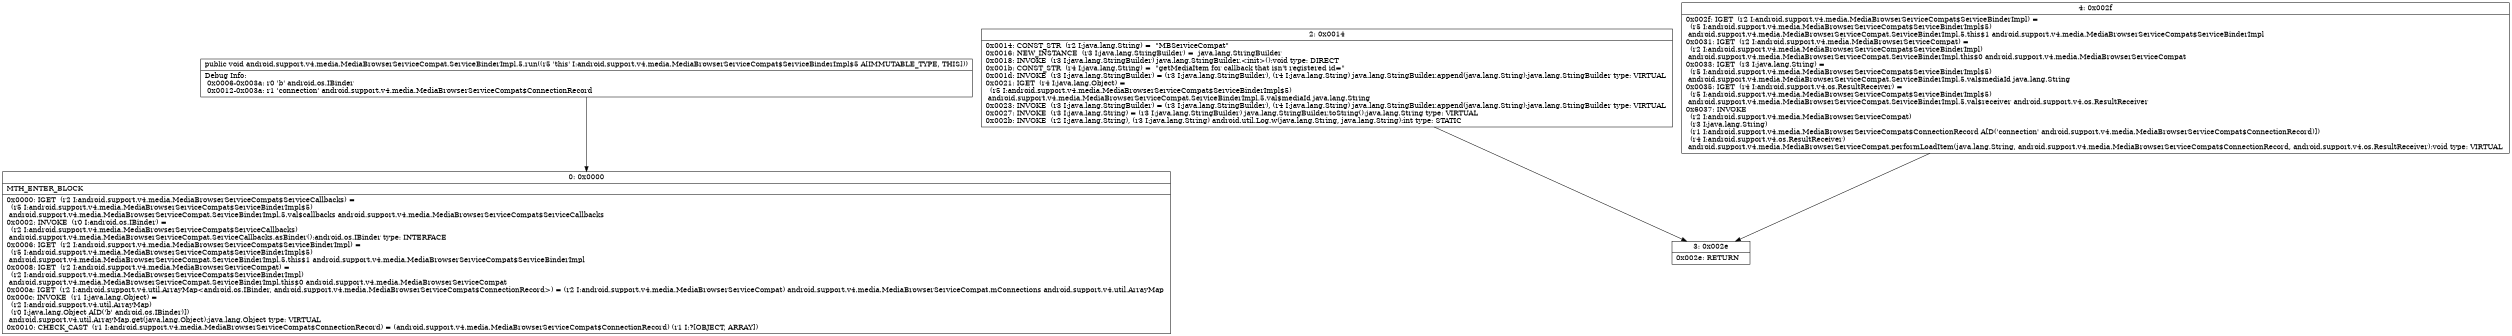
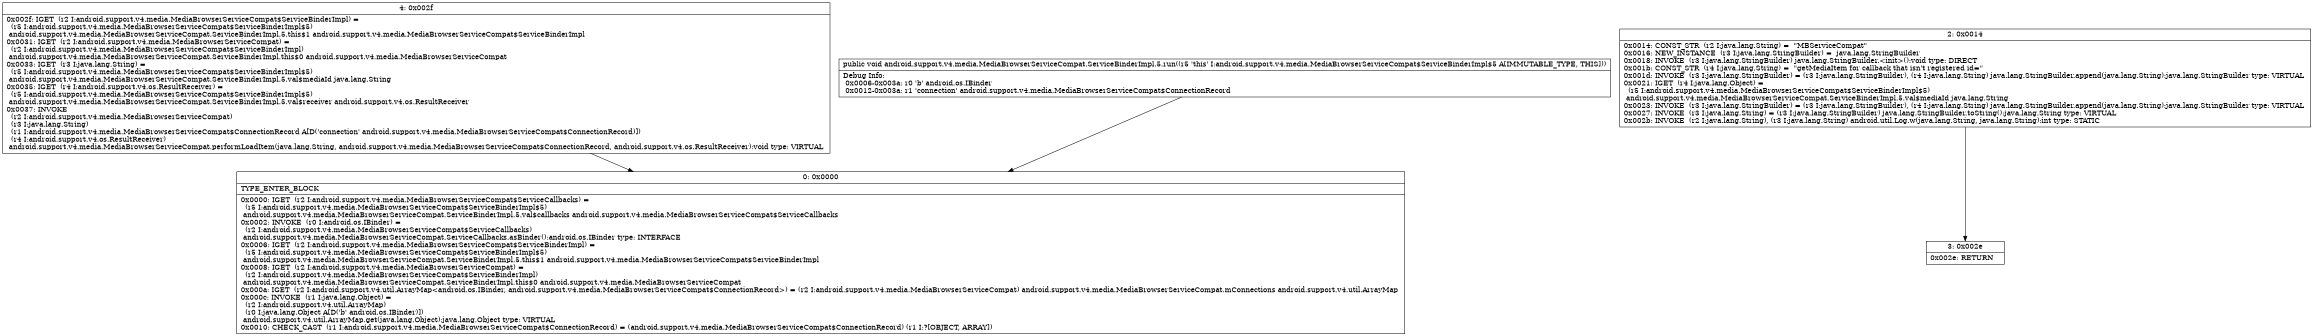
node "4: 0x002f": text "0x6037: INVOKE" -> "0x0037: INVOKE"
node "0: 0x0000": text "MTH_ENTER_BLOCK" -> "TYPE_ENTER_BLOCK"
edge "4: 0x002f" -> "3: 0x002e": now "4: 0x002f" -> "0: 0x0000"
